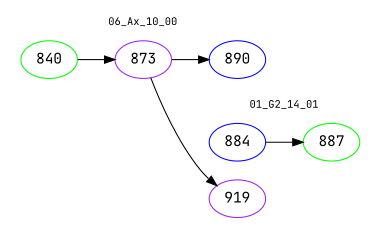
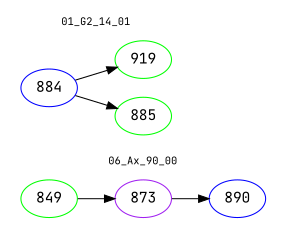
cluster "06_Ax_10_00": label "06_Ax_10_00" -> "06_Ax_90_00"
node "840": label "840" -> "849"
edge "873" -> "919": now "884" -> "919"
node "887": label "887" -> "885"
node "919": color purple -> green
